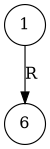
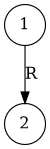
node "6": label "6" -> "2"
